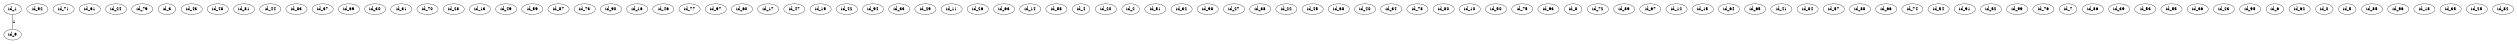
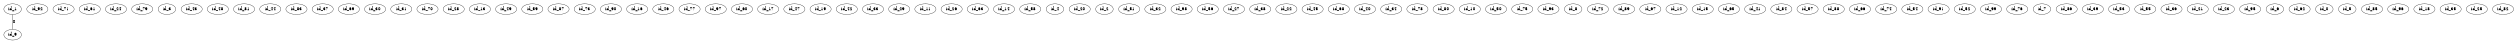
node "id_94": removed
node "id_56": added
node "id_64": removed
node "id_21": added
edge "id_1" -- "id_9": label "1" -> "0"
